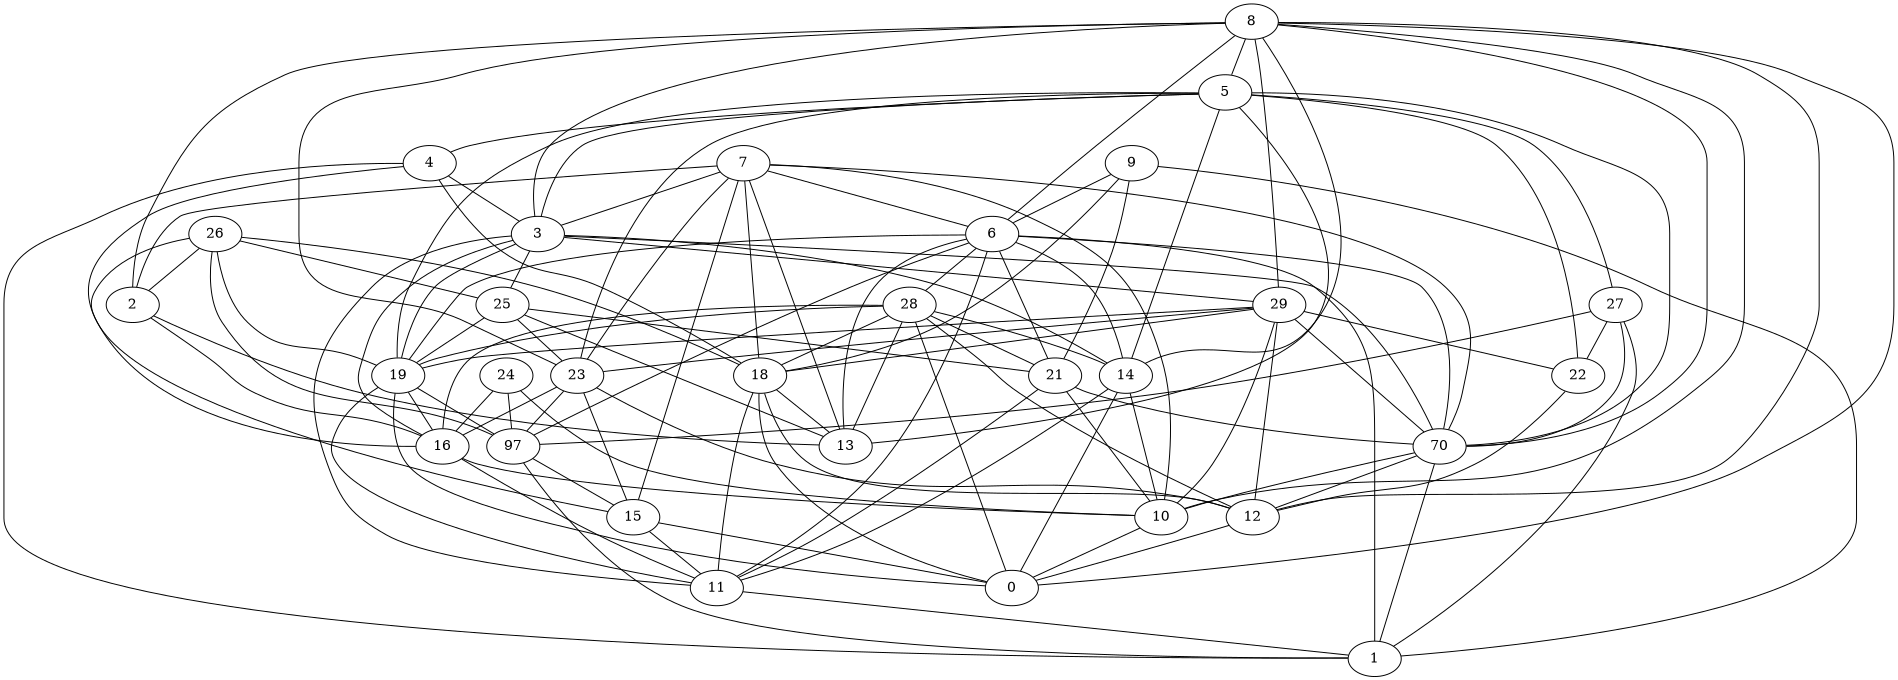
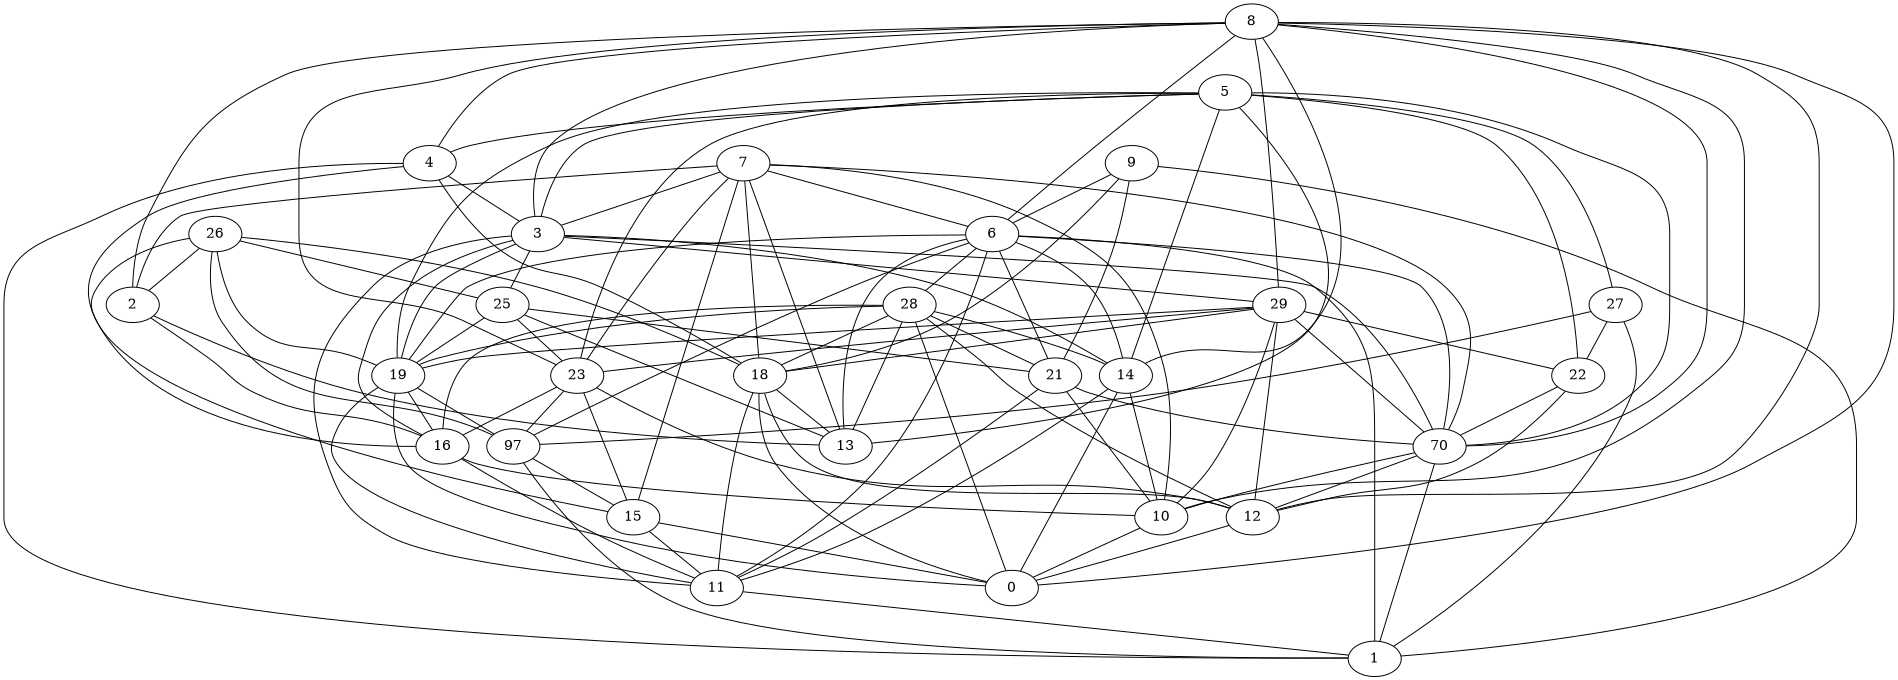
edge "8" -- "5": now "8" -- "4"
node "24": removed
edge "27" -- "70": now "22" -- "70"
